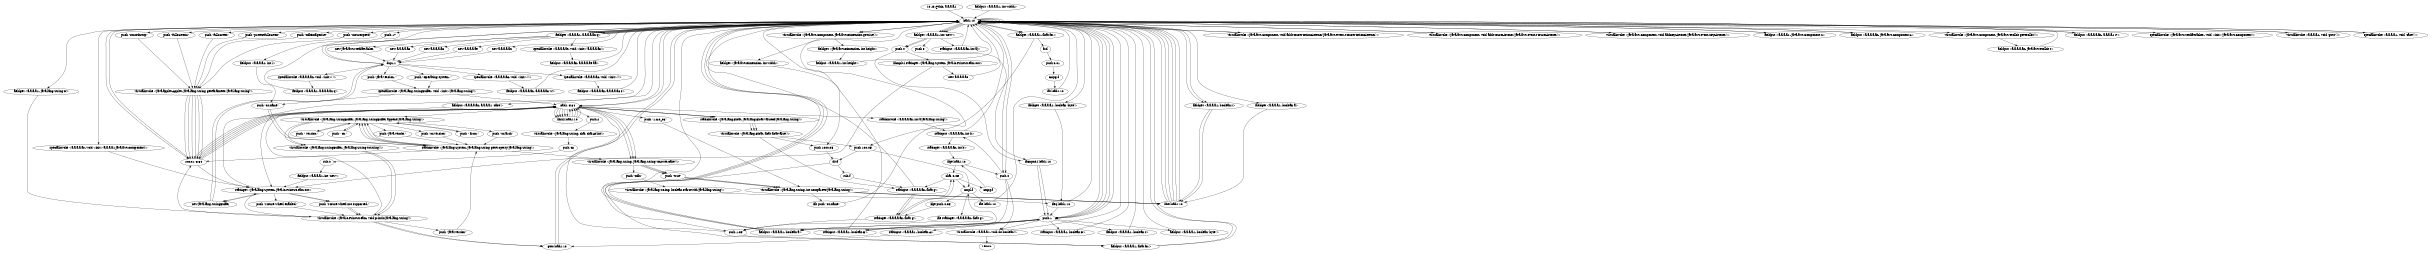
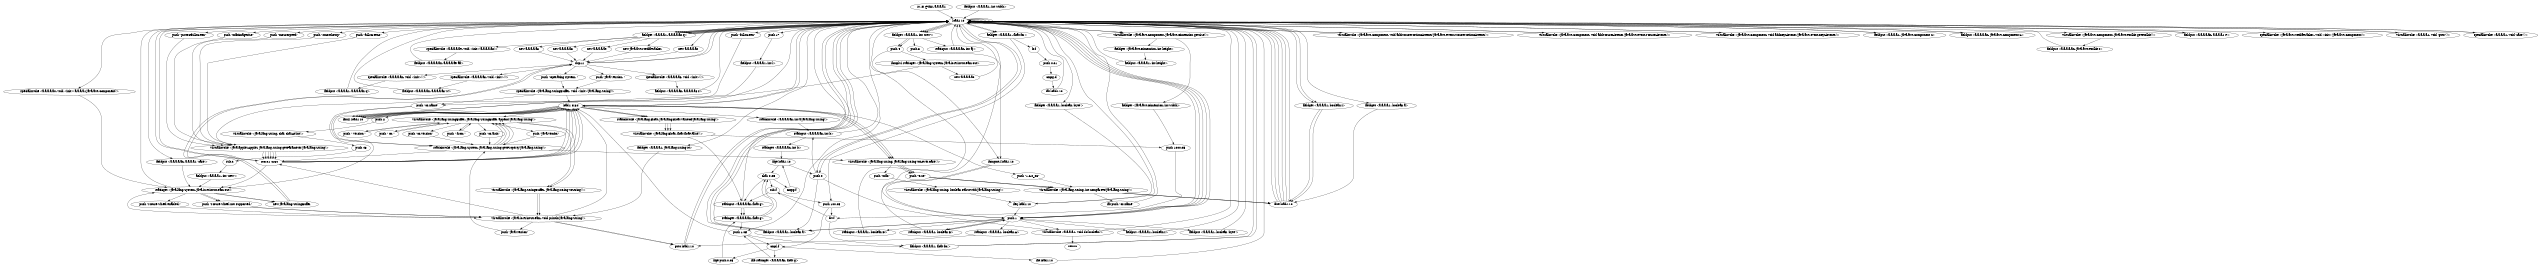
edge "ifnull load.r r0" -> "load.r r0": added
edge "virtualinvoke <java.lang.Float: float floatValue()>" -> "push 100.0F": now "sub.f" -> "push 100.0F"
edge "char 0.0F" -> "cmpl.f": now "char 0.0F" -> "sub.f"
